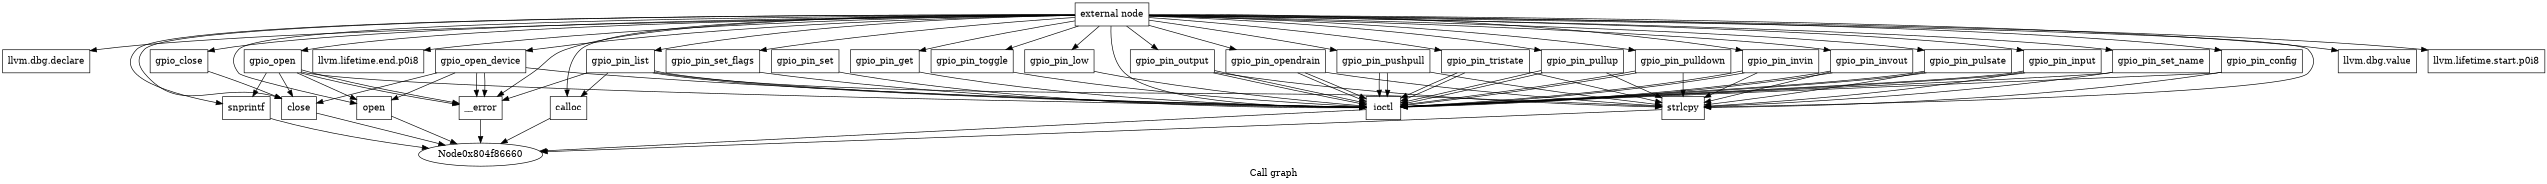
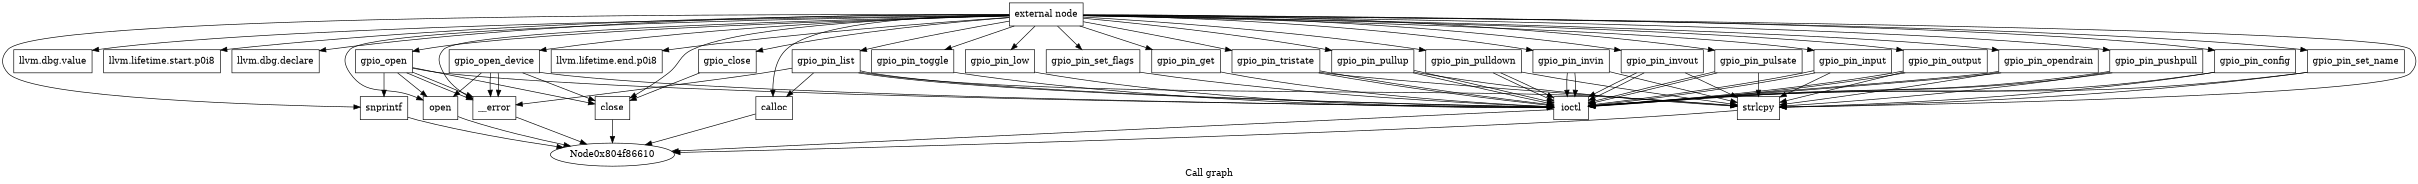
node "gpio_pin_set": removed
edge "external node" -> "ioctl": removed
node "Node0x804f86660": label "Node0x804f86660" -> "Node0x804f86610"
